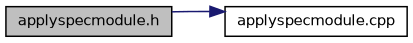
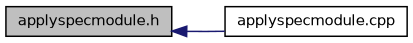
edge "applyspecmodule.h" -> "applyspecmodule.cpp": reversed
